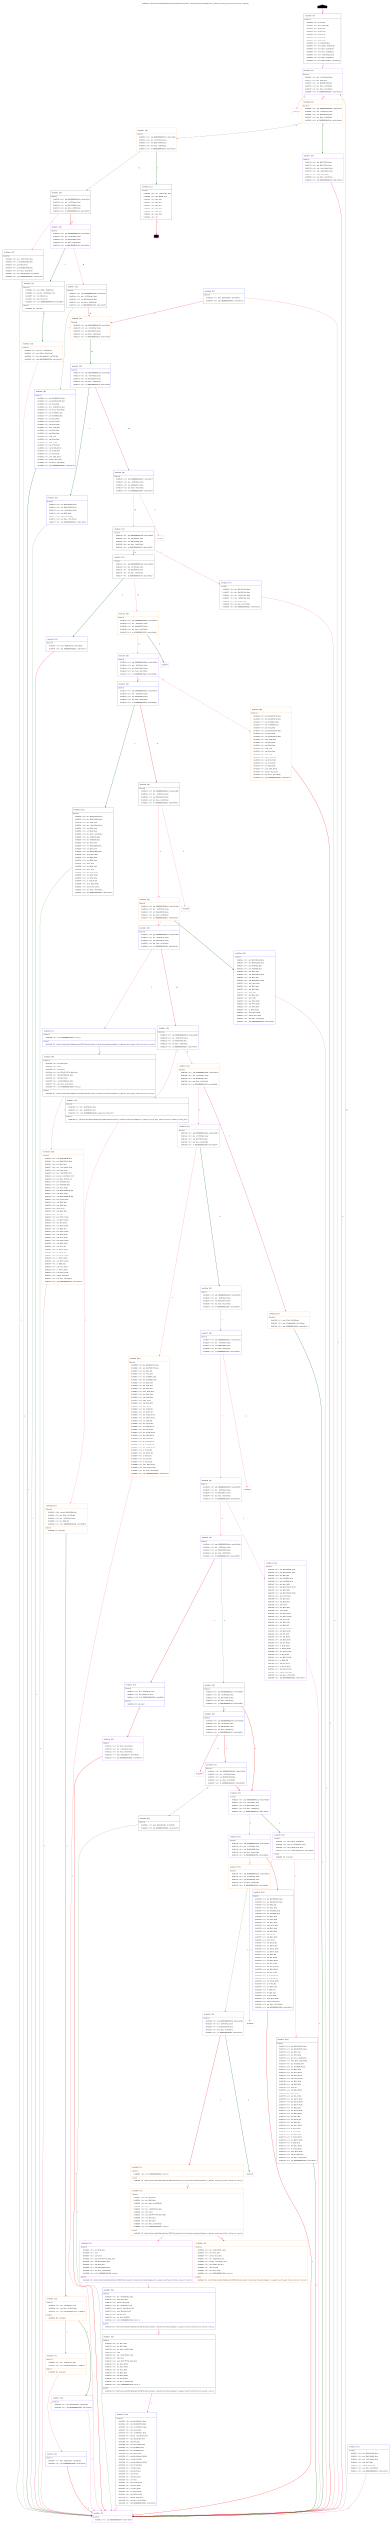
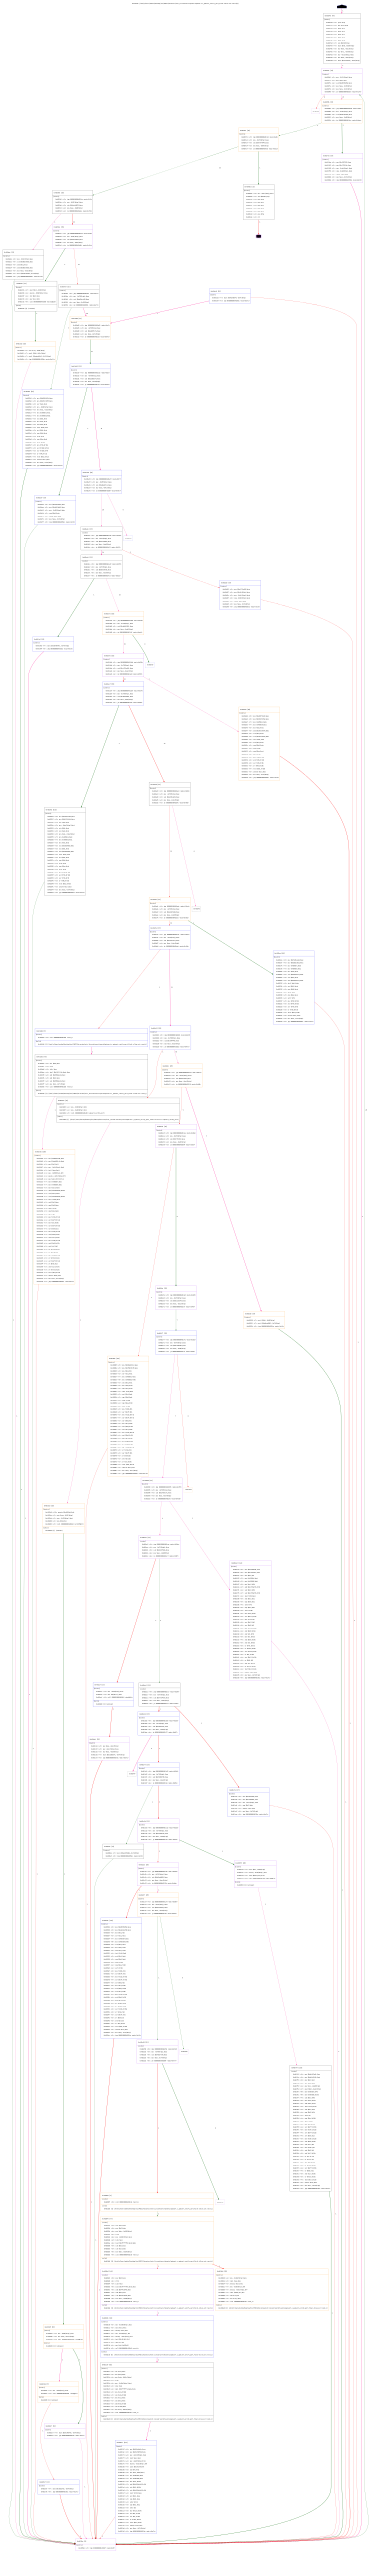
edge "0x401bc2 [25]" -> "0x401c0d [25]": now "0x401bc2 [25]" -> "0x401c94 [27]"
